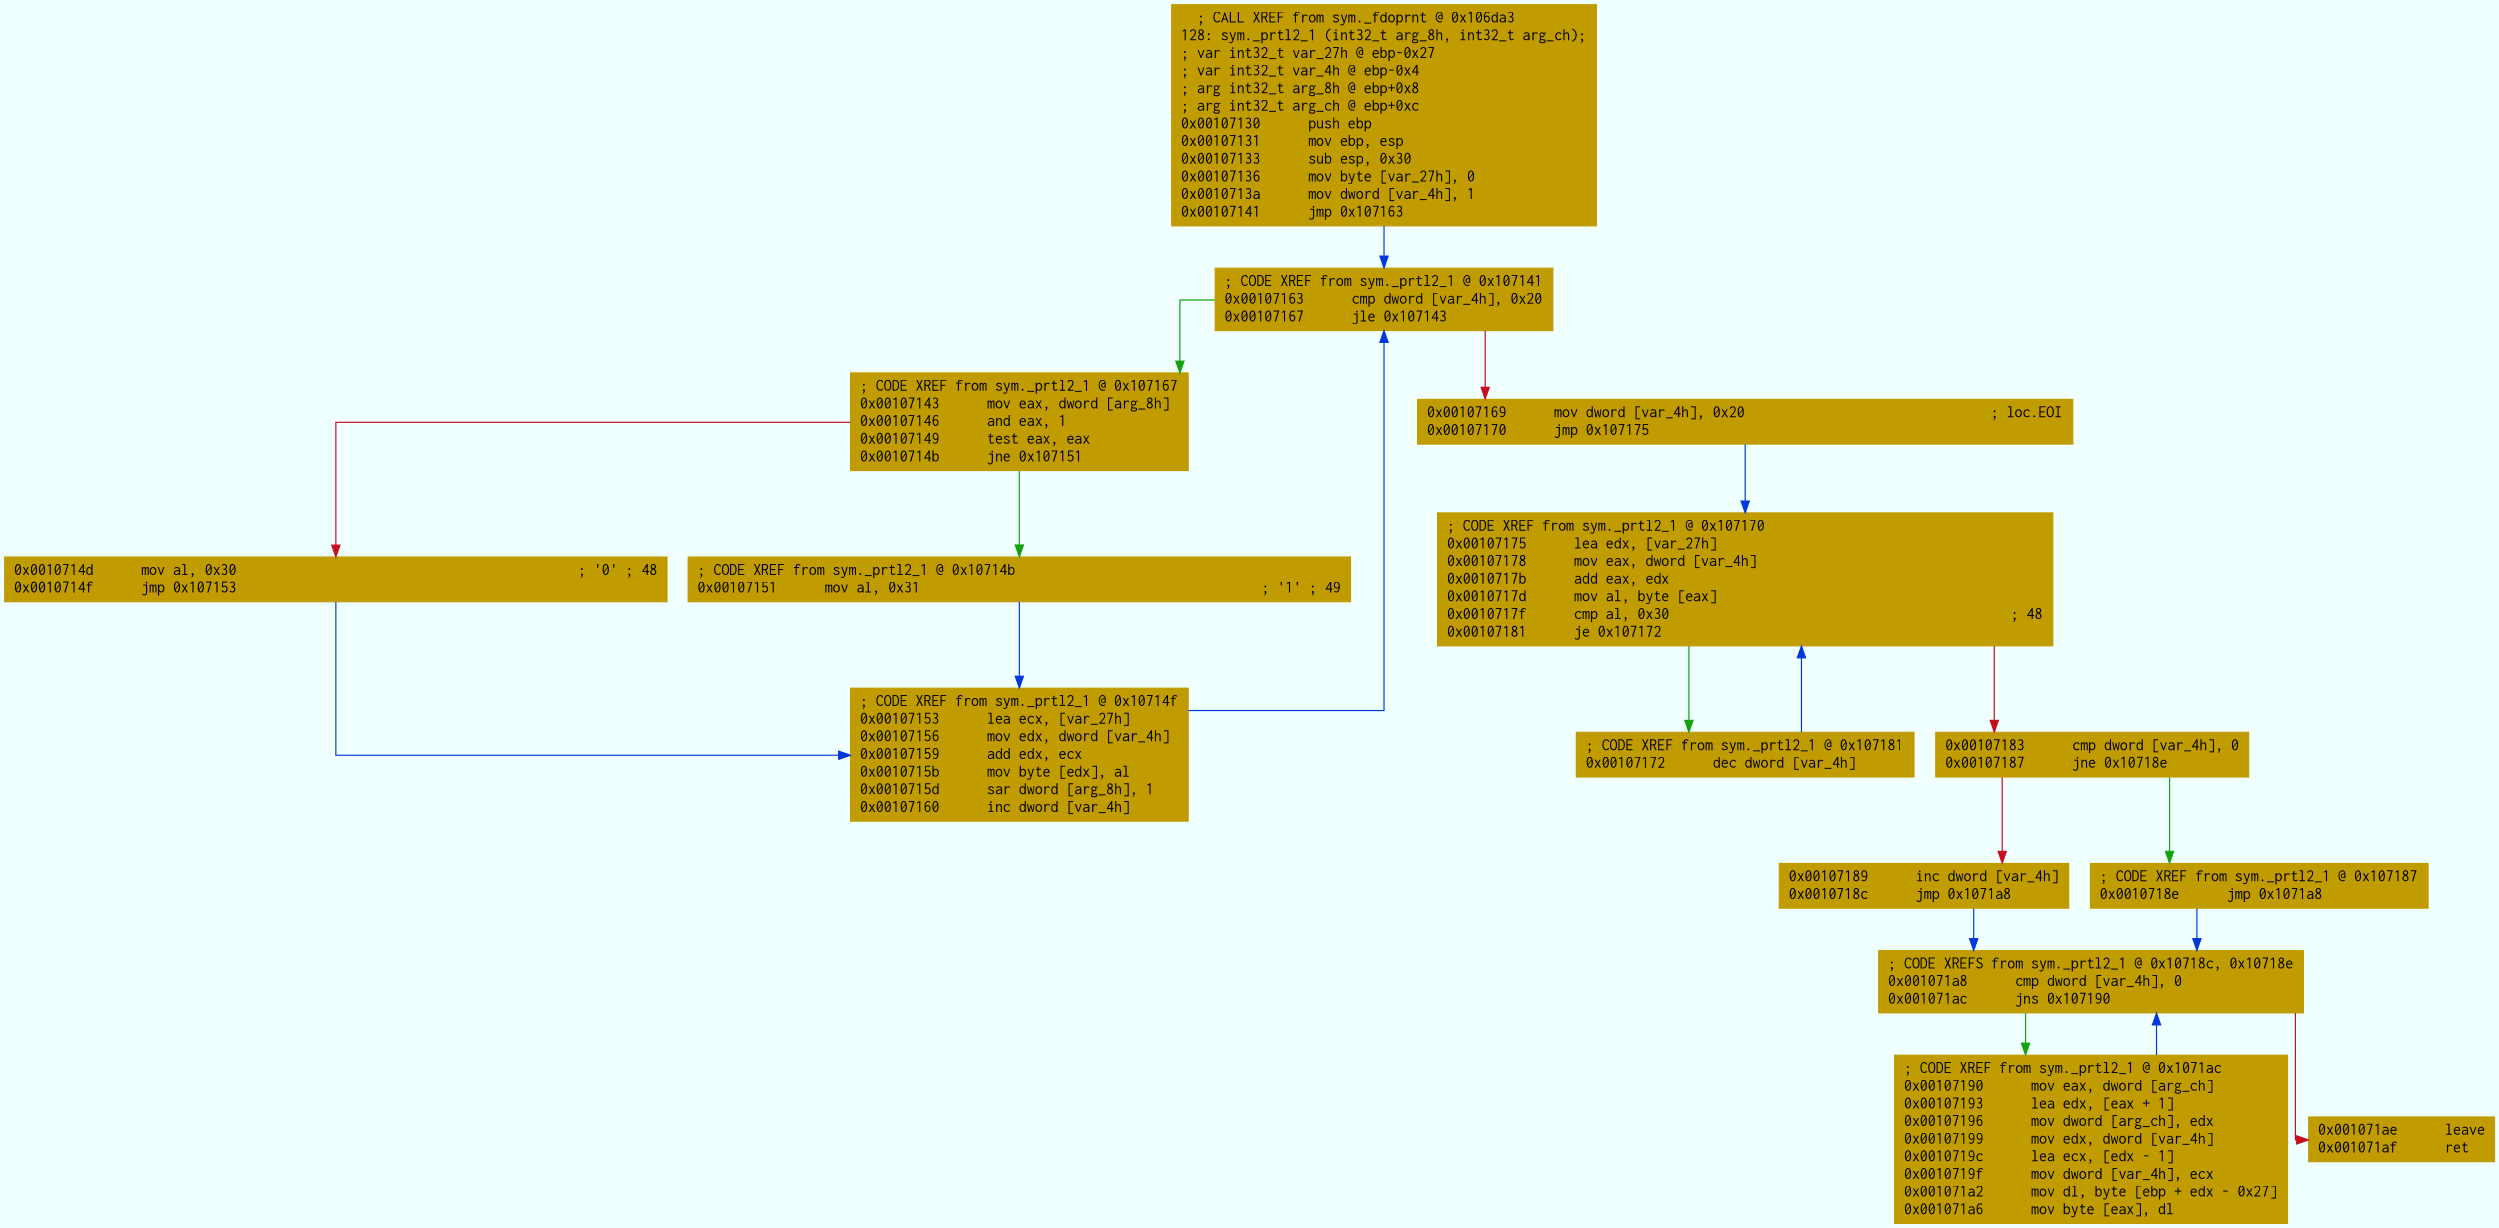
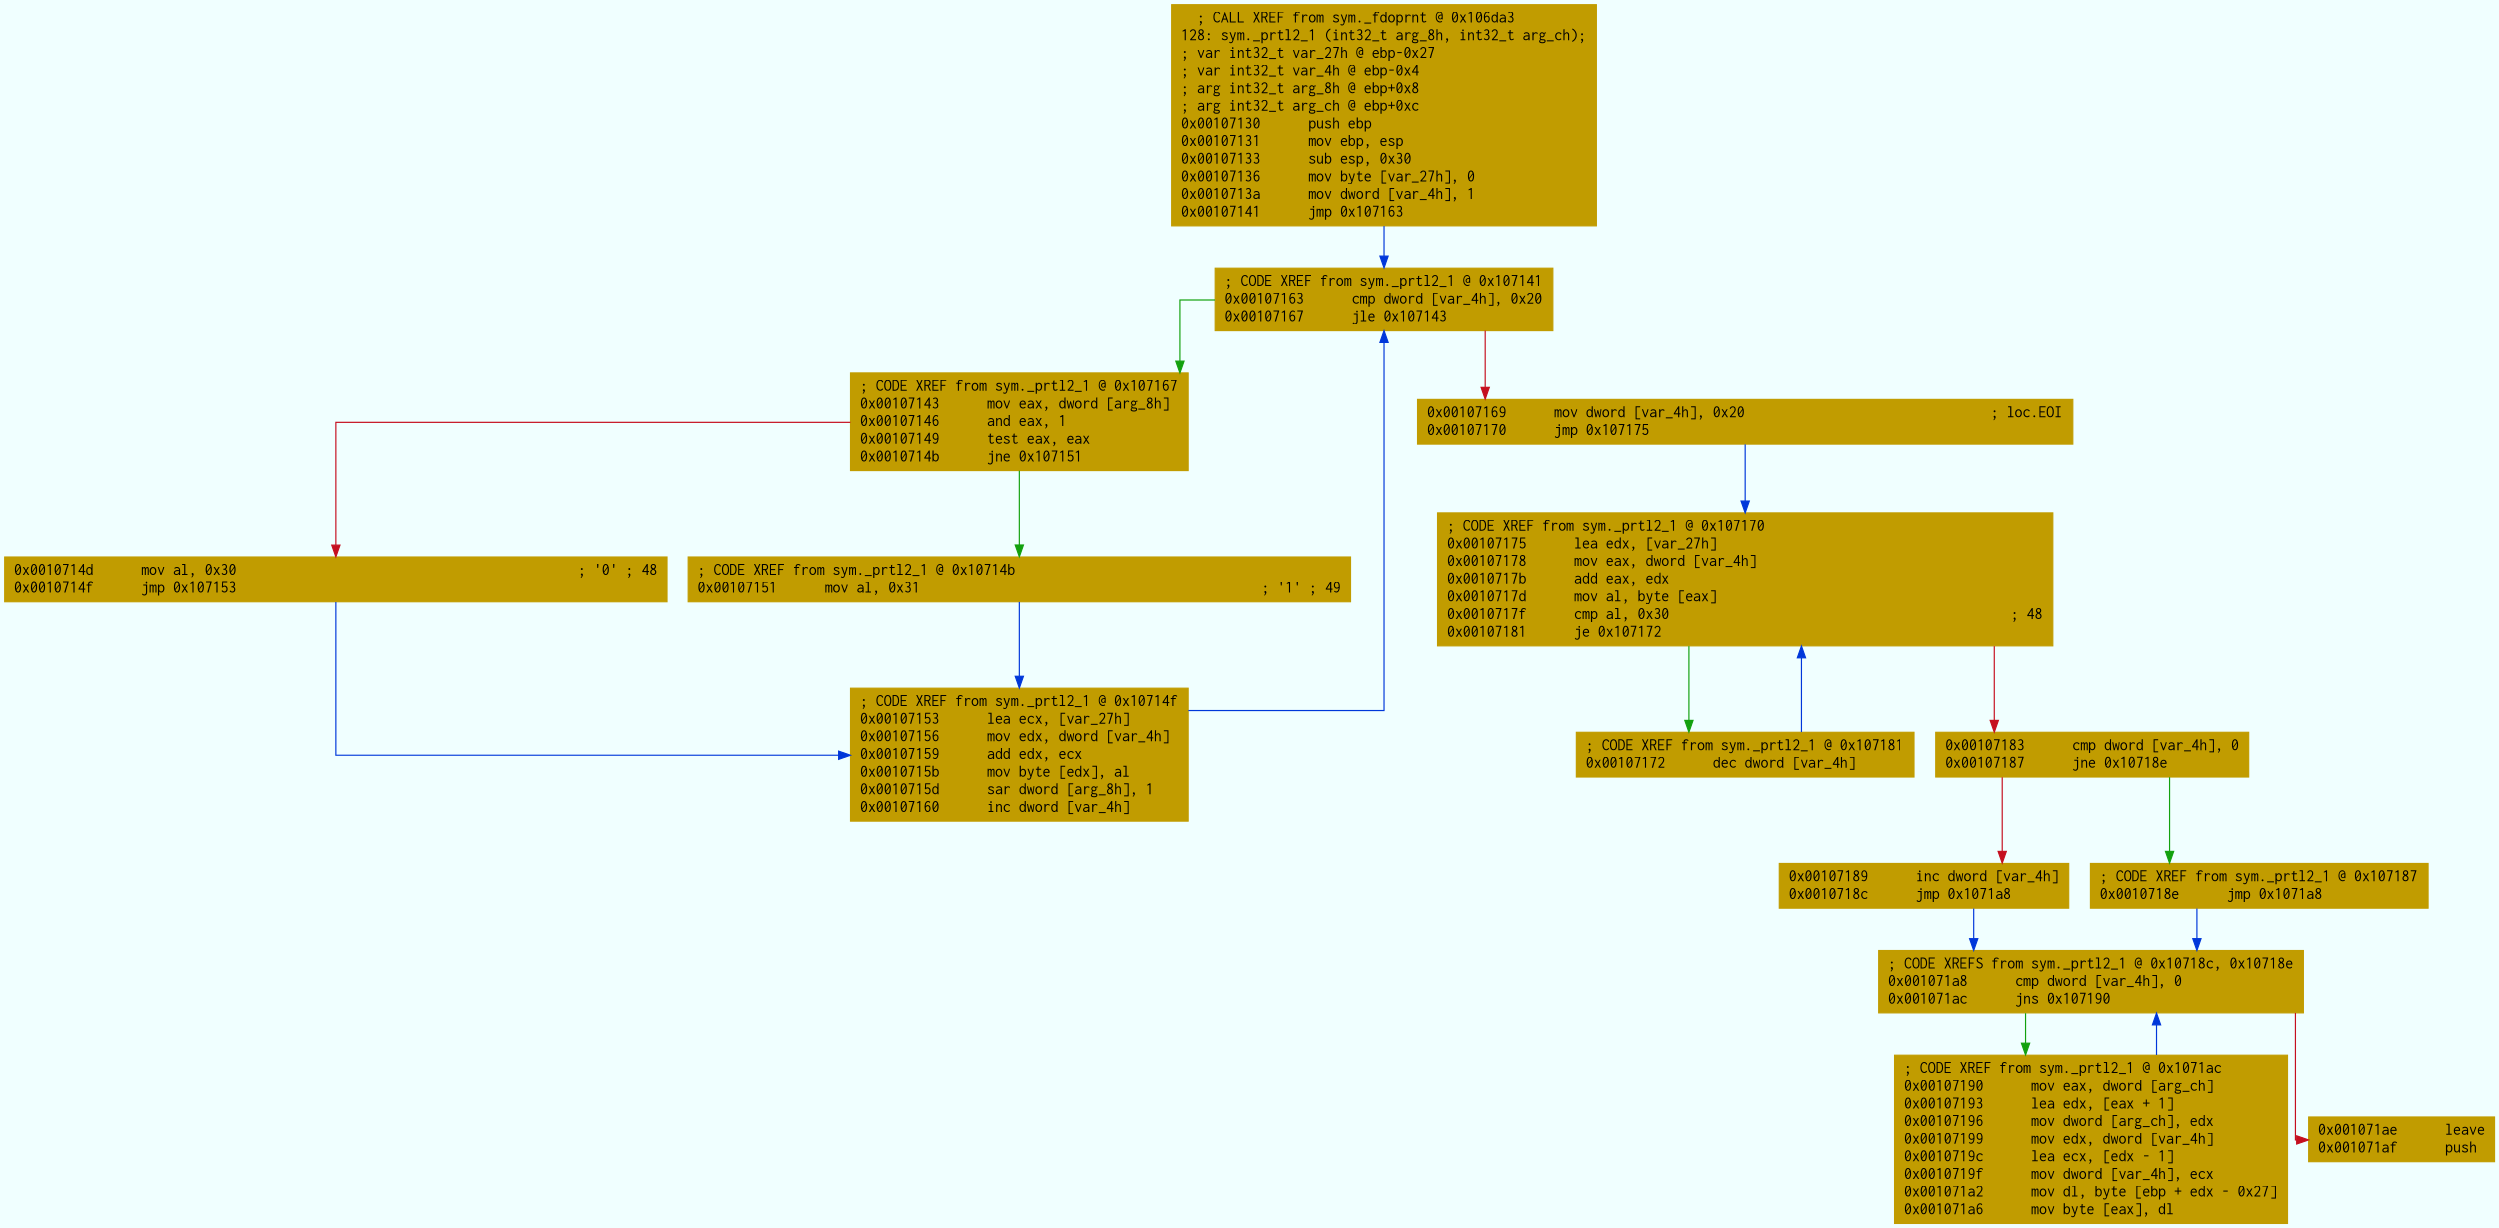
node "0x001071ae      leave 0x001071af      ret": label "0x001071ae      leave 0x001071af      ret" -> "0x001071ae      leave 0x001071af      push"
